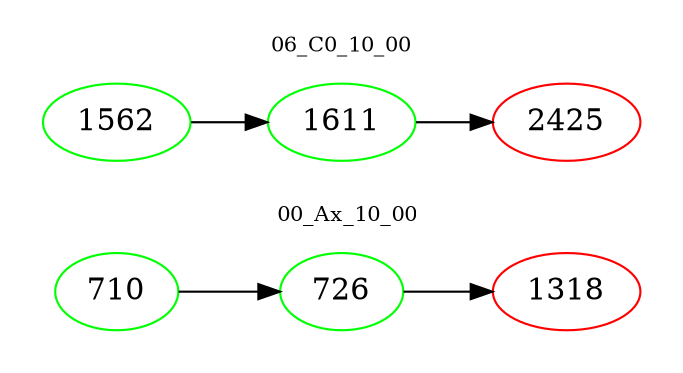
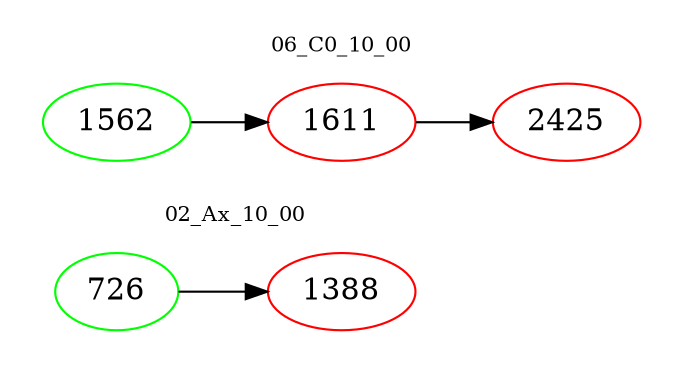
node "1611": color green -> red
cluster "00_Ax_10_00": label "00_Ax_10_00" -> "02_Ax_10_00"
node "710": removed
node "1318": label "1318" -> "1388"
